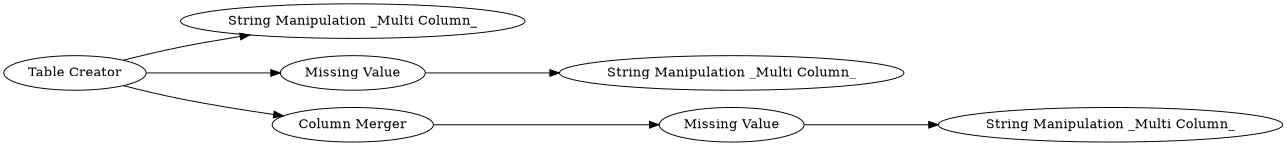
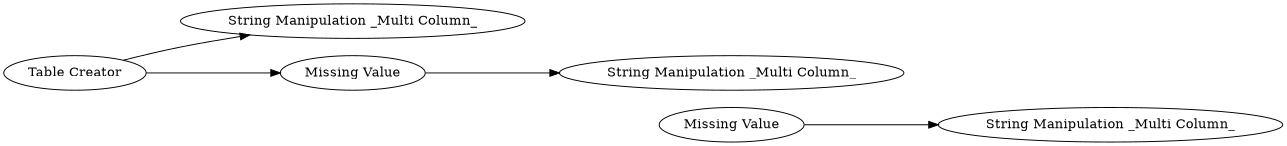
node "Column Merger": removed
